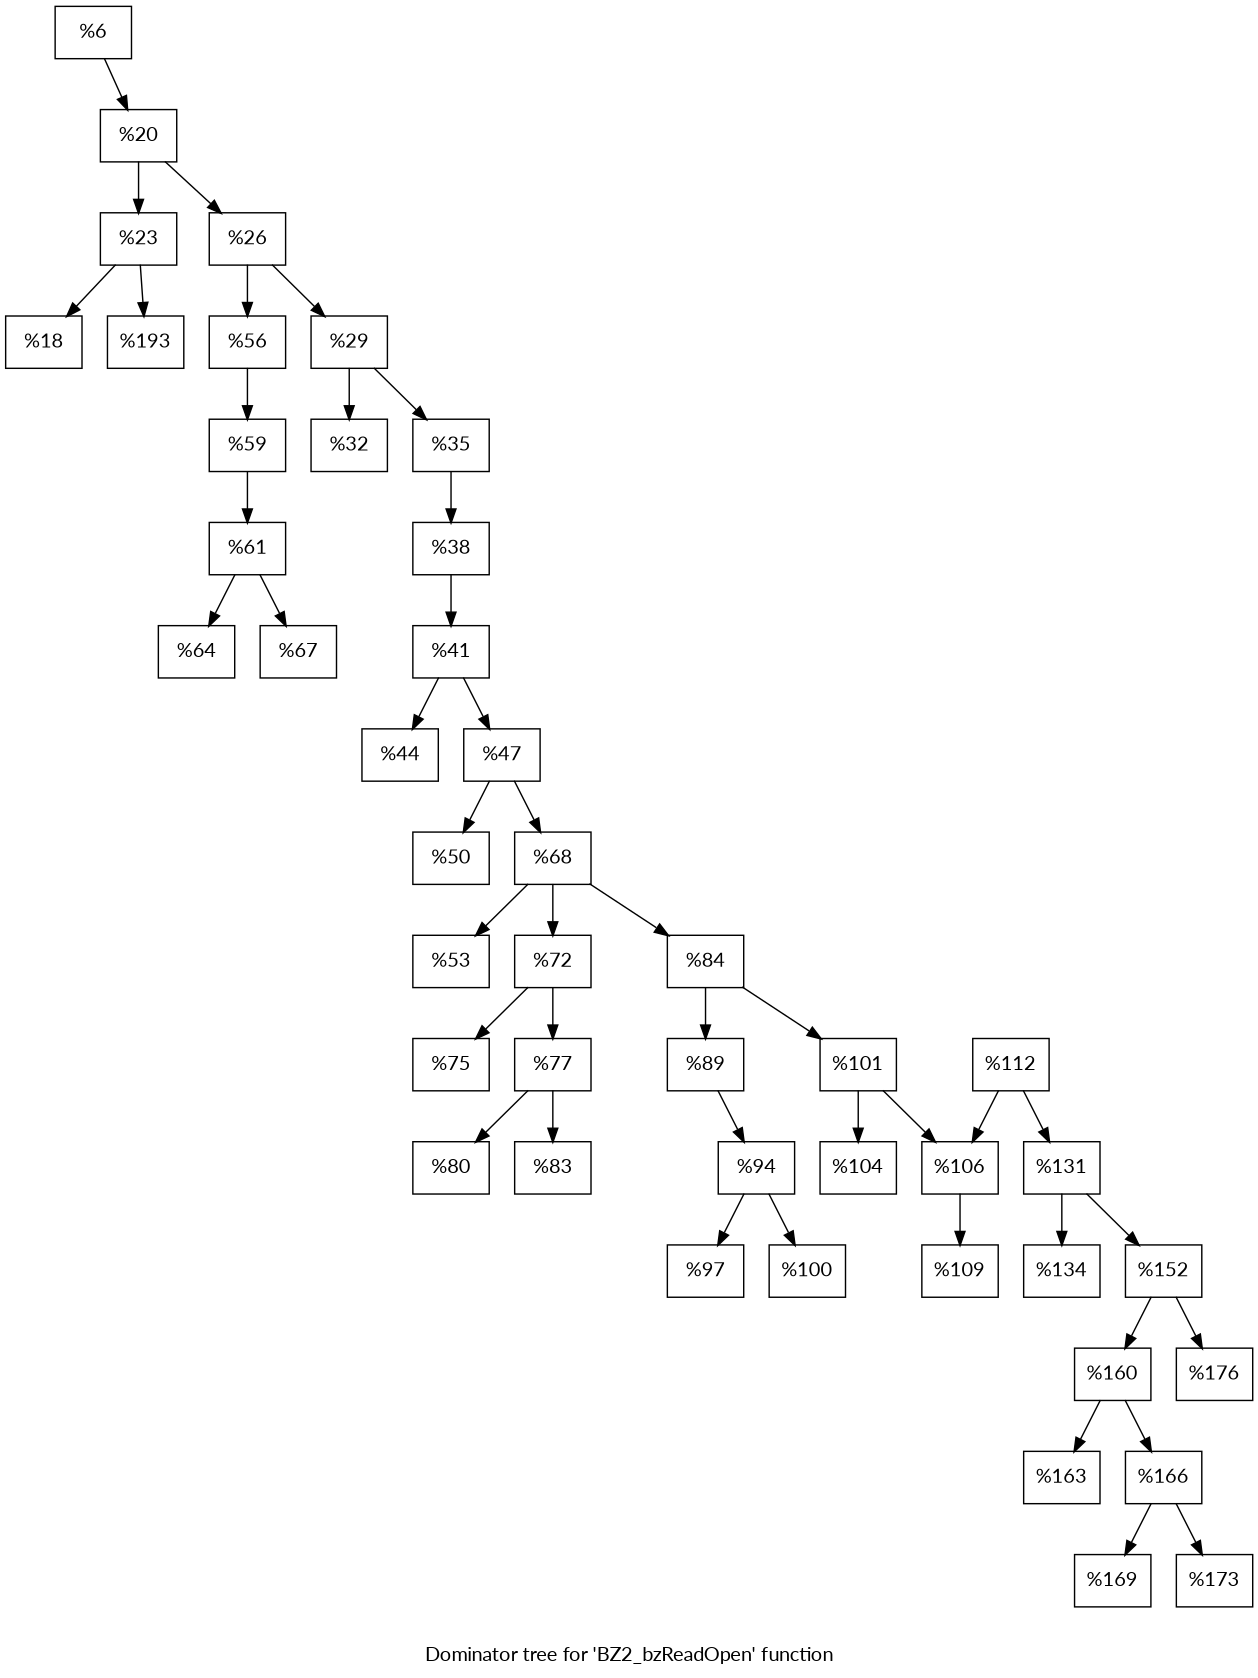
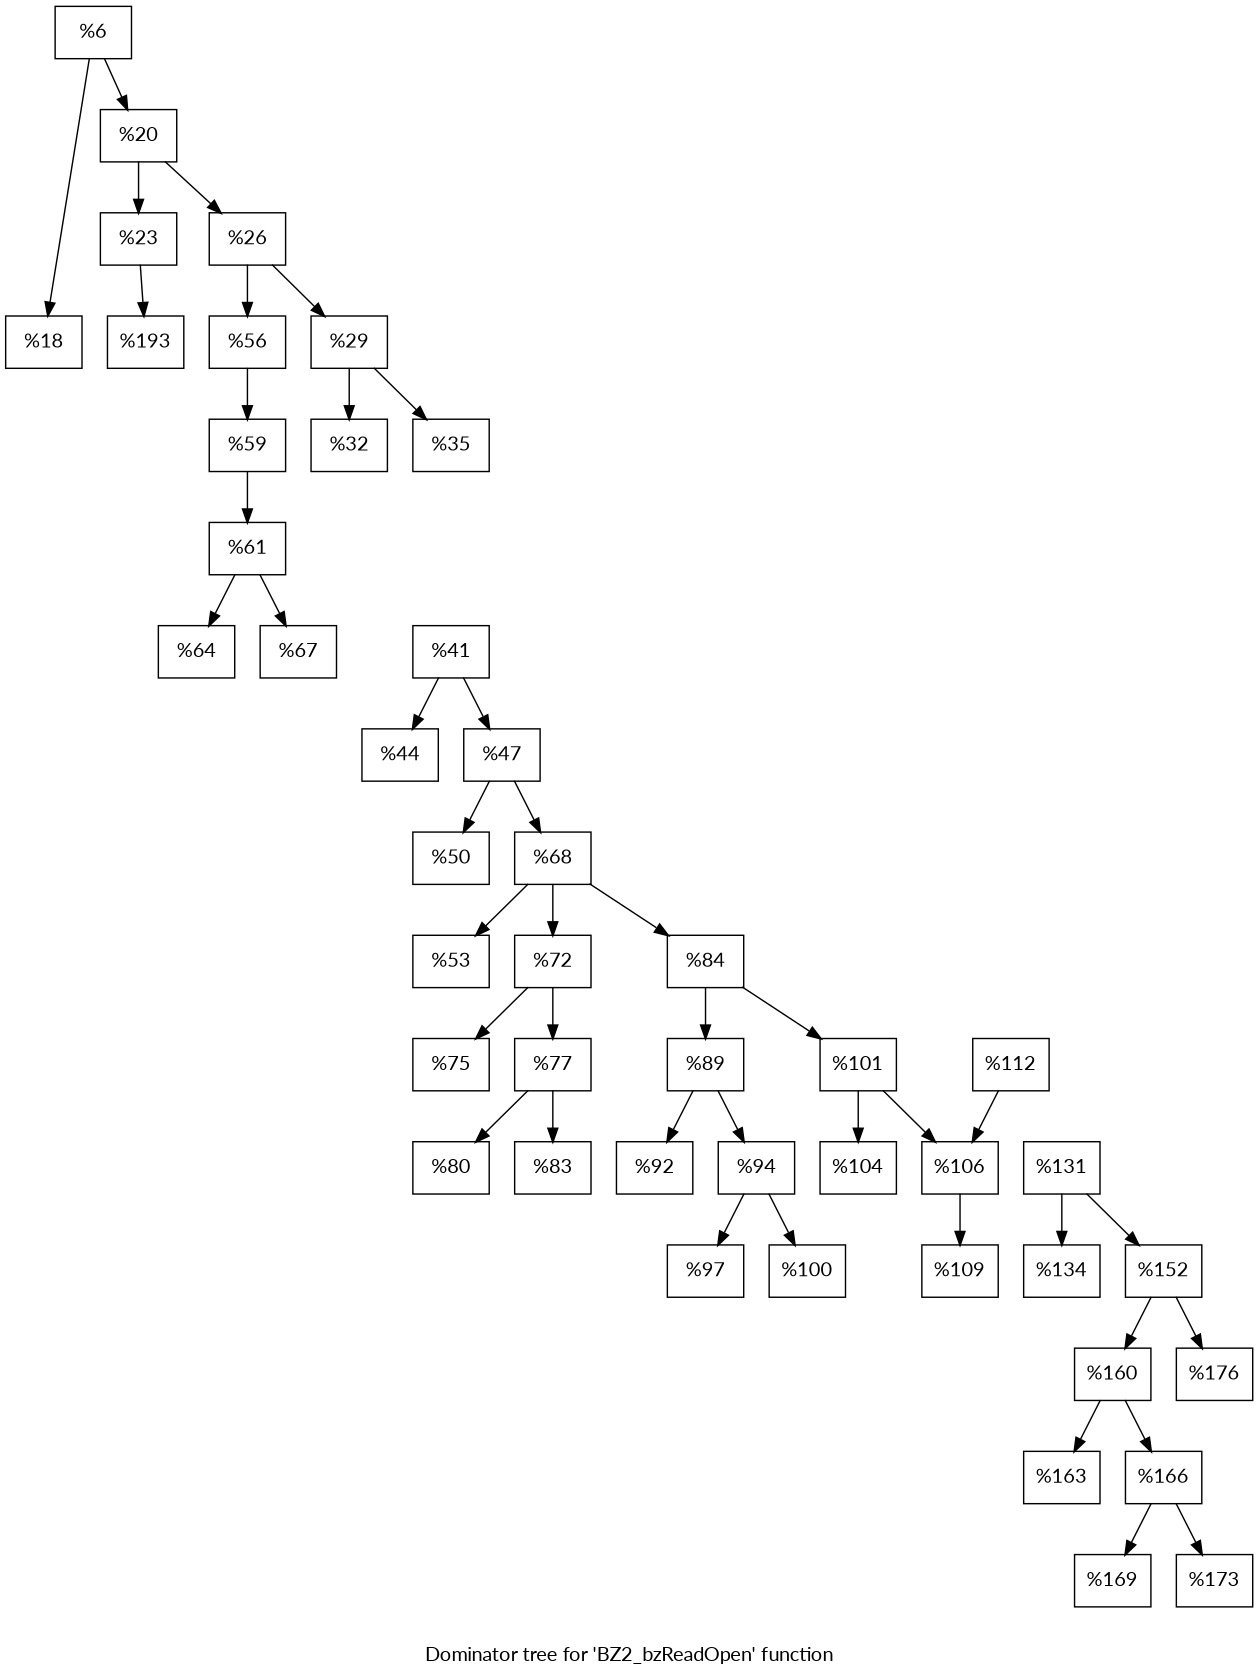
edge "%23" -> "%18": now "%6" -> "%18"
node "%38": removed
edge "%112" -> "%131": removed
node "%92": added
